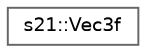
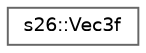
node "s21::Vec3f": label "s21::Vec3f" -> "s26::Vec3f"
